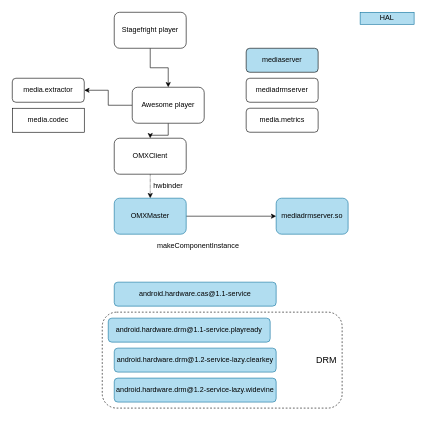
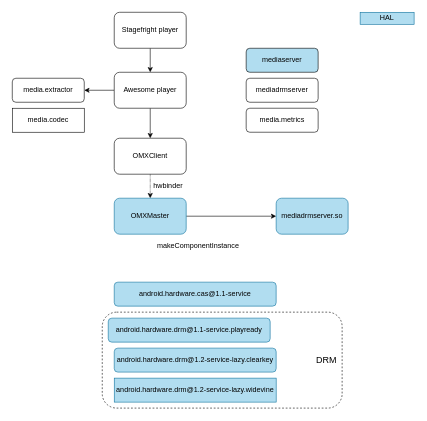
node "Awesome player": moved (168, 105) -> (150, 90)
node "android.hardware.drm@1.2-service-lazy.widevine": shape rounded rectangle -> rectangle
